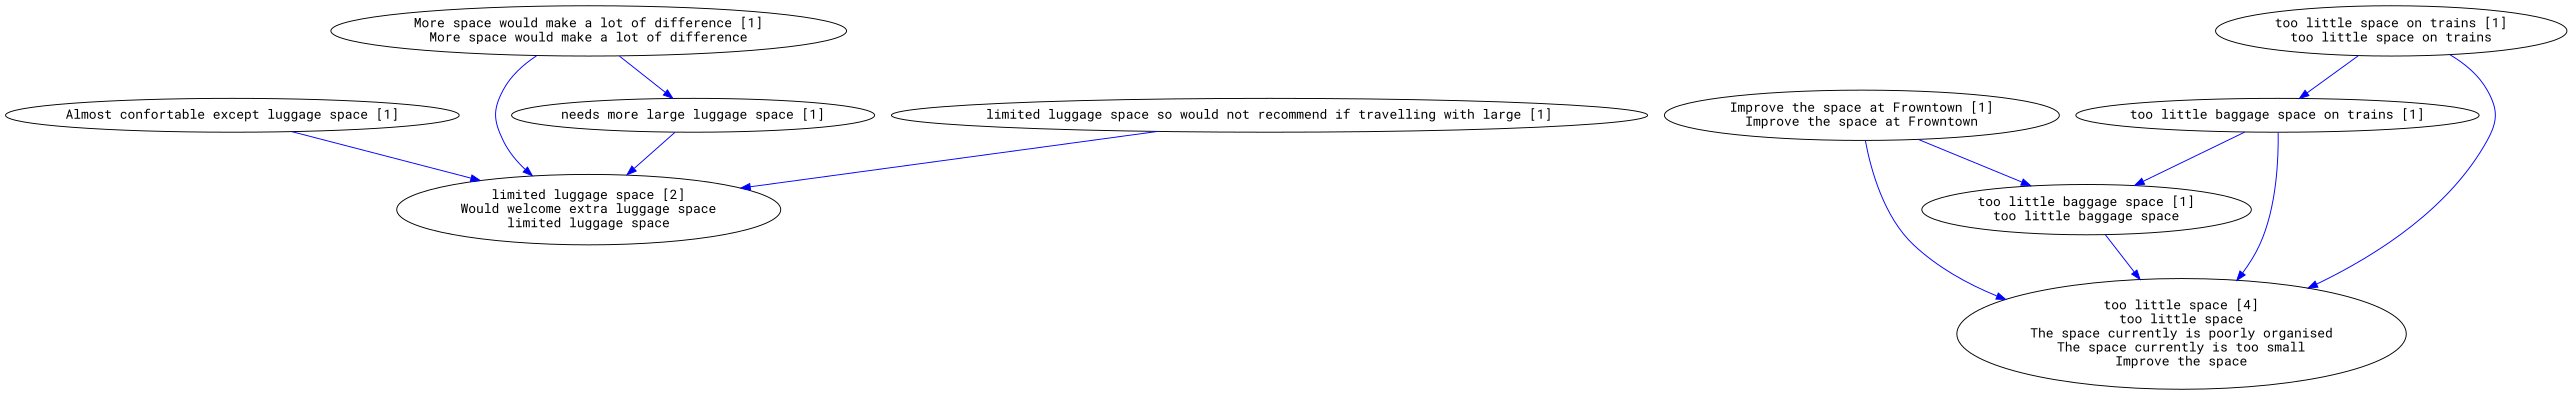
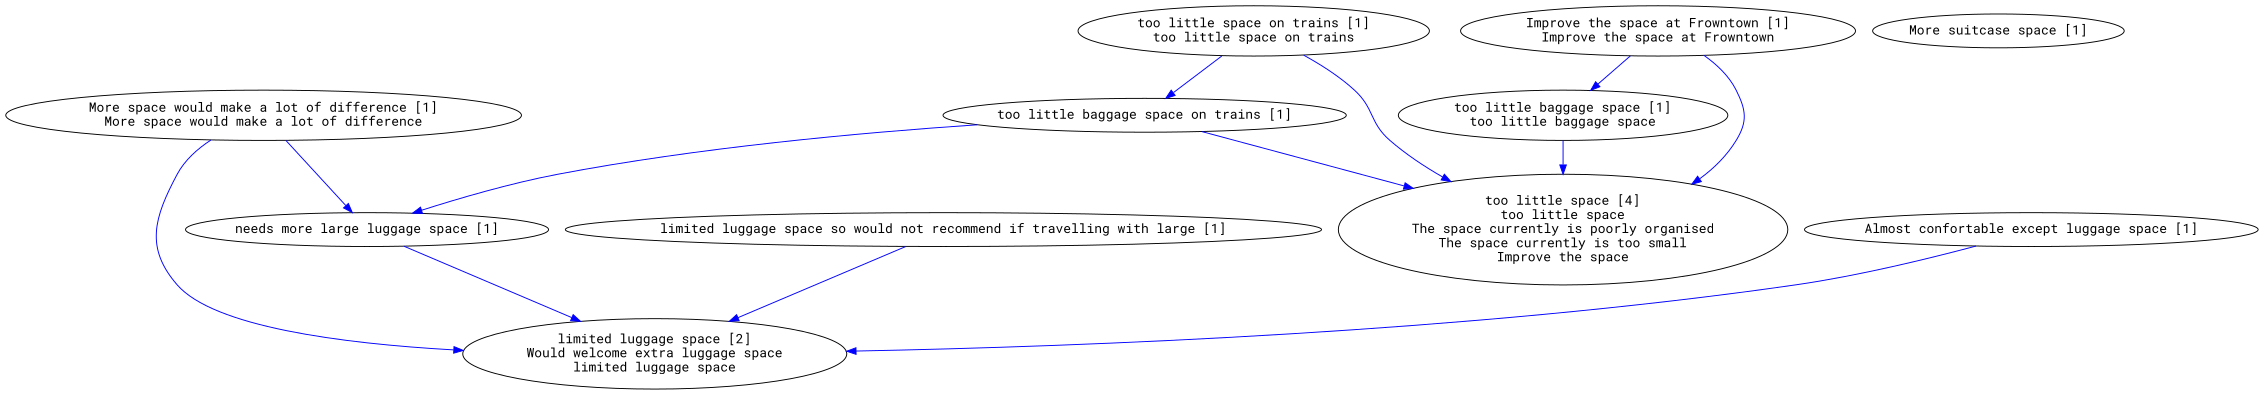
node "More suitcase space [1]": added
edge "too little baggage space on trains [1]" -> "too little baggage space [1] too little baggage space": now "too little baggage space on trains [1]" -> "needs more large luggage space [1]"
